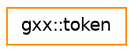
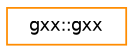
node "gxx::token": label "gxx::token" -> "gxx::gxx"
